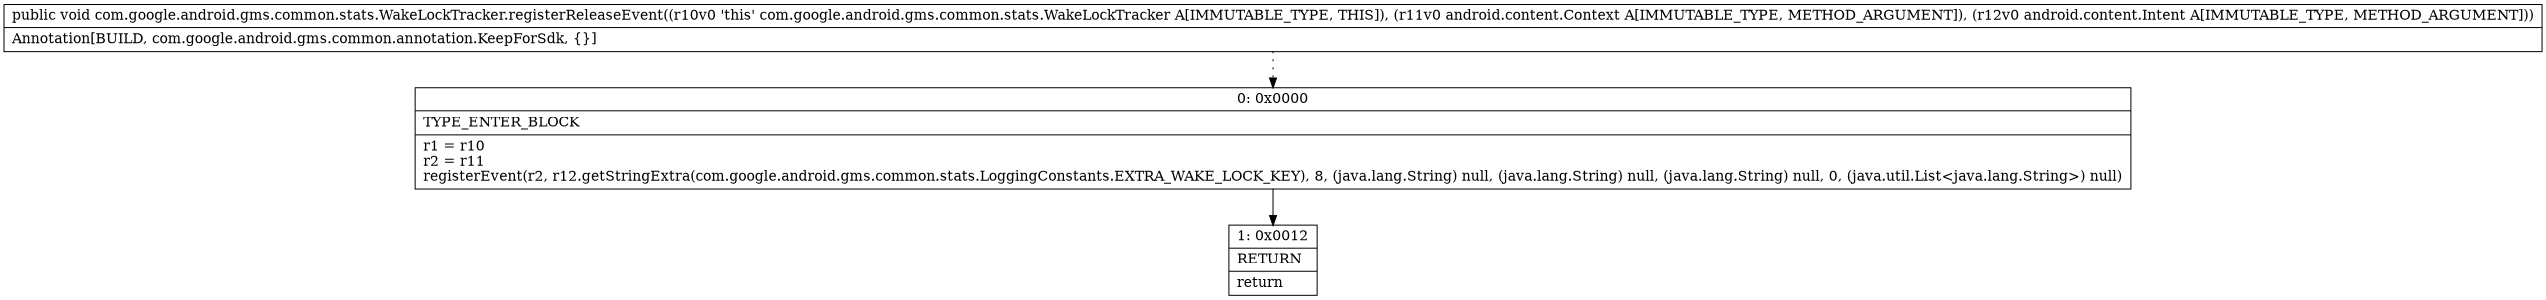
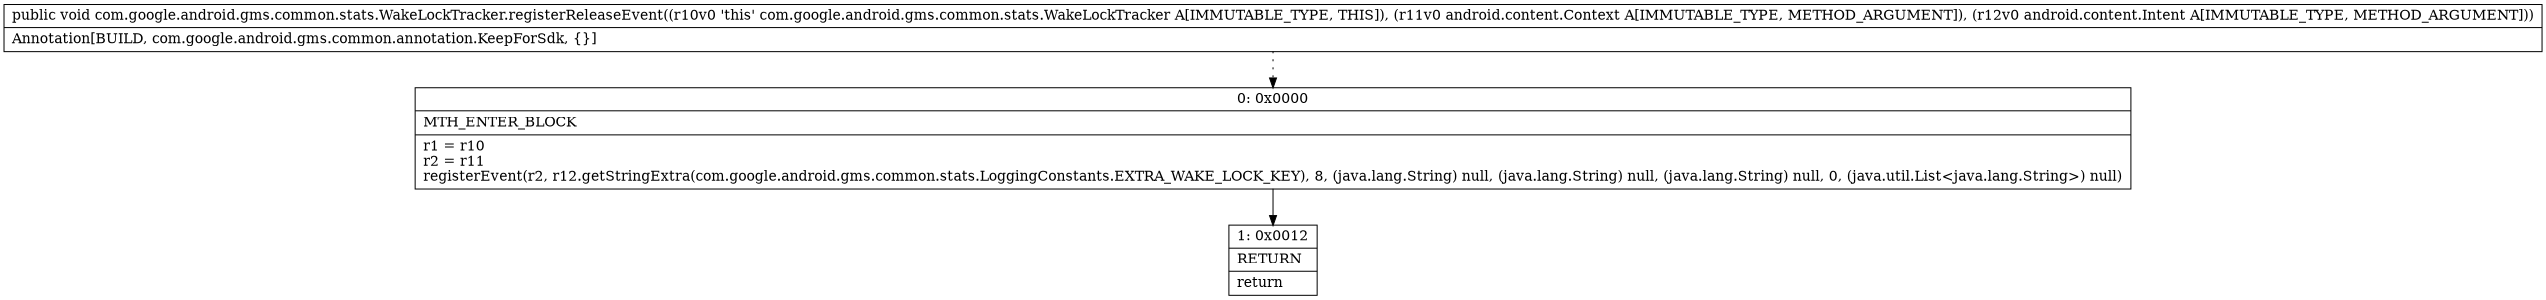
node "0: 0x0000": text "TYPE_ENTER_BLOCK" -> "MTH_ENTER_BLOCK"
